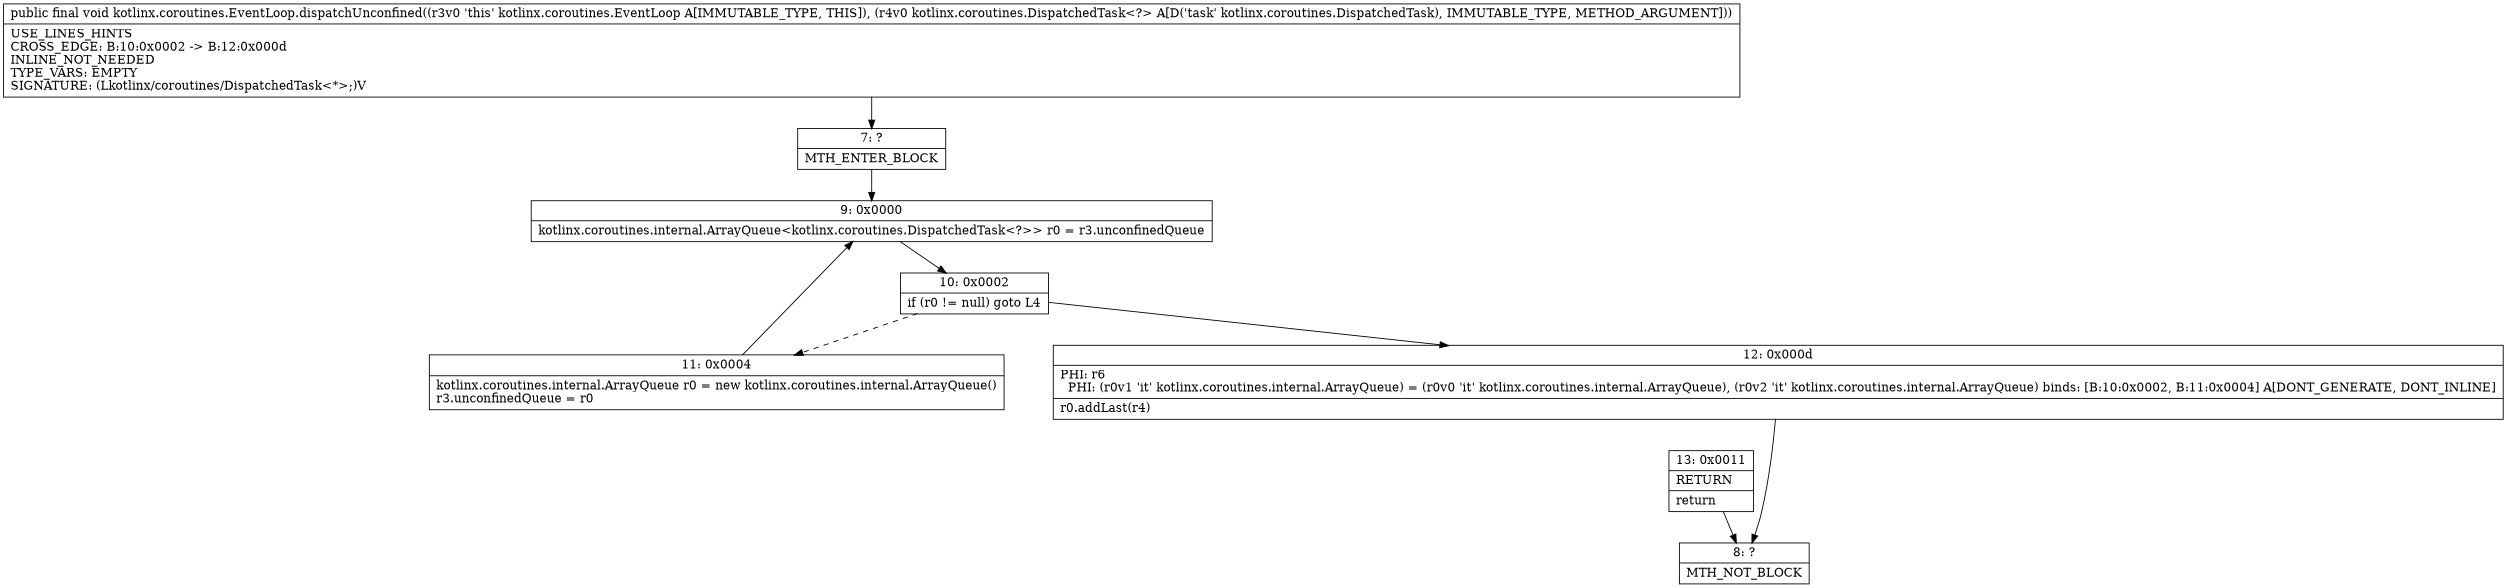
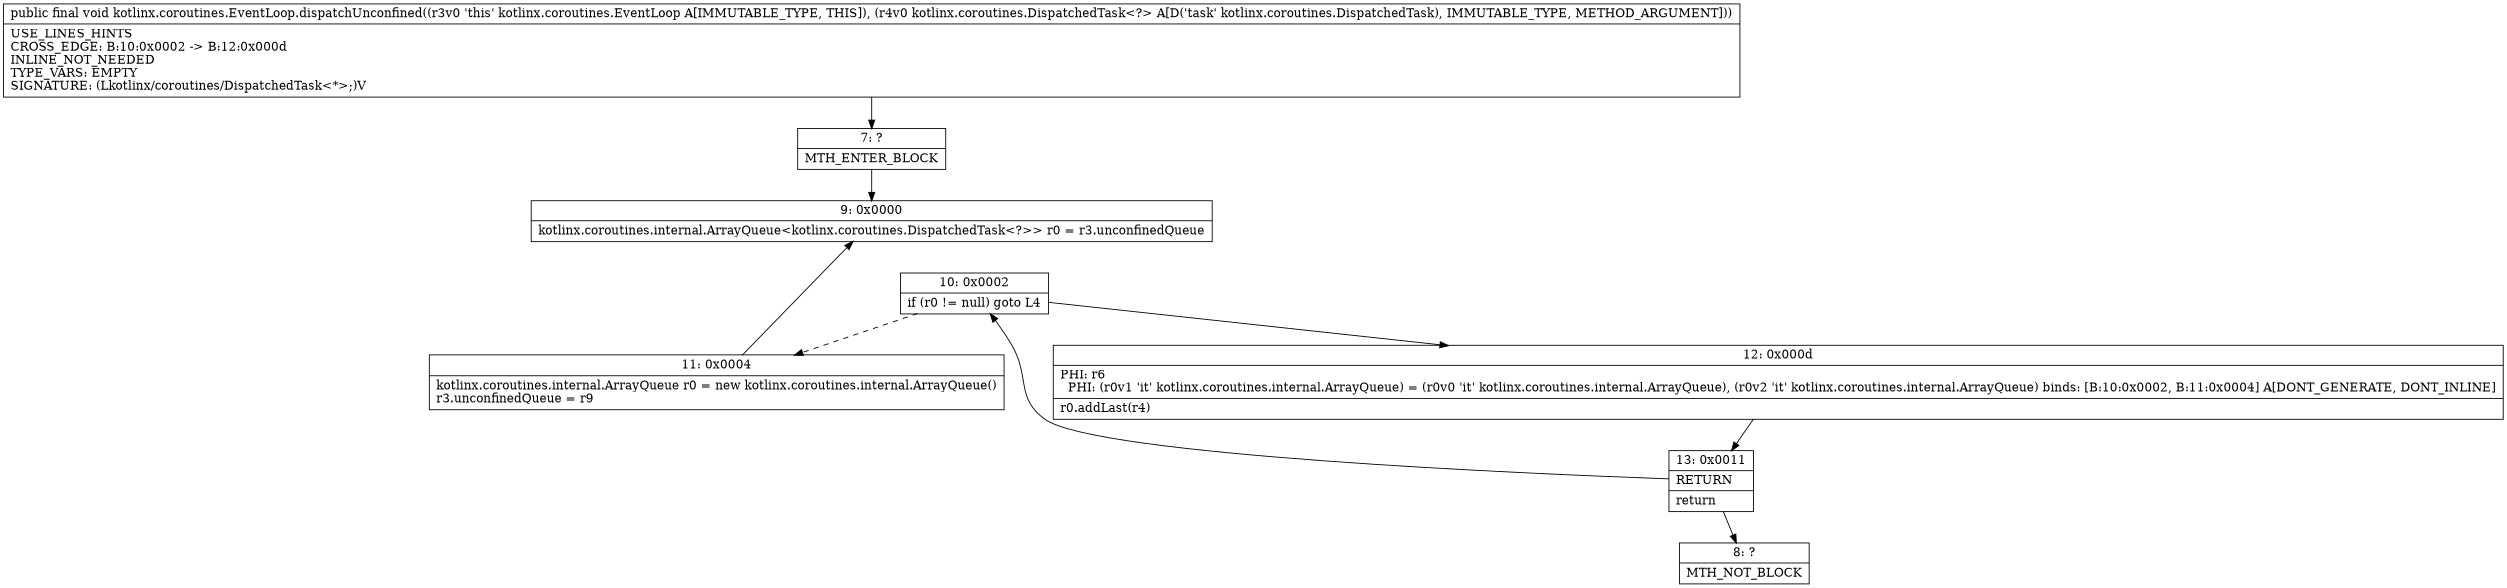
edge "9: 0x0000" -> "10: 0x0002": now "13: 0x0011" -> "10: 0x0002"
node "11: 0x0004": text "r3.unconfinedQueue = r0" -> "r3.unconfinedQueue = r9"
edge "12: 0x000d" -> "8: ?": now "12: 0x000d" -> "13: 0x0011"
